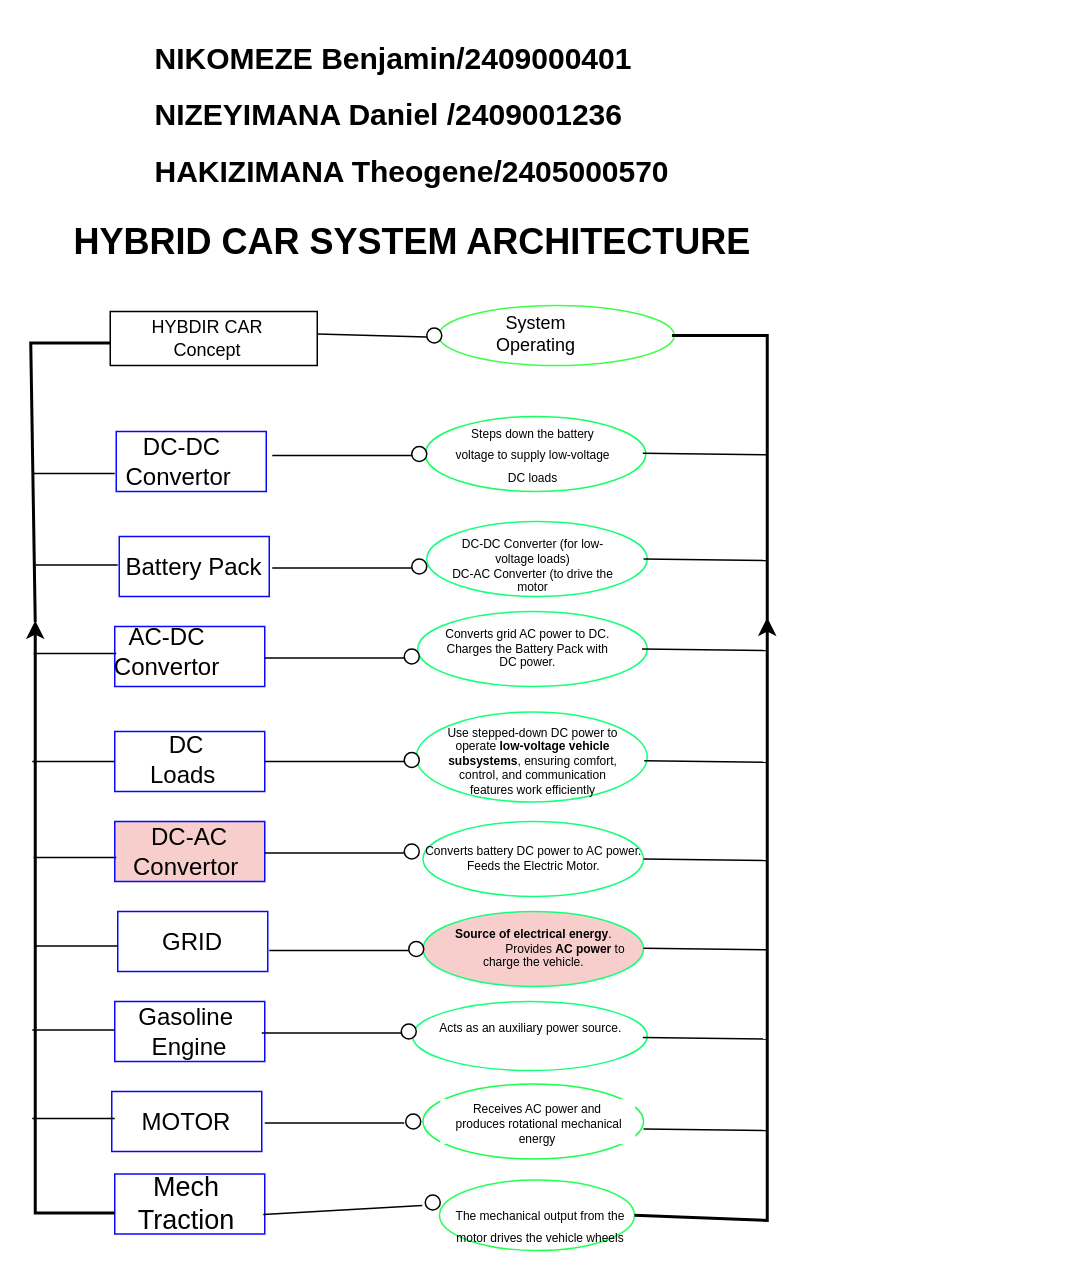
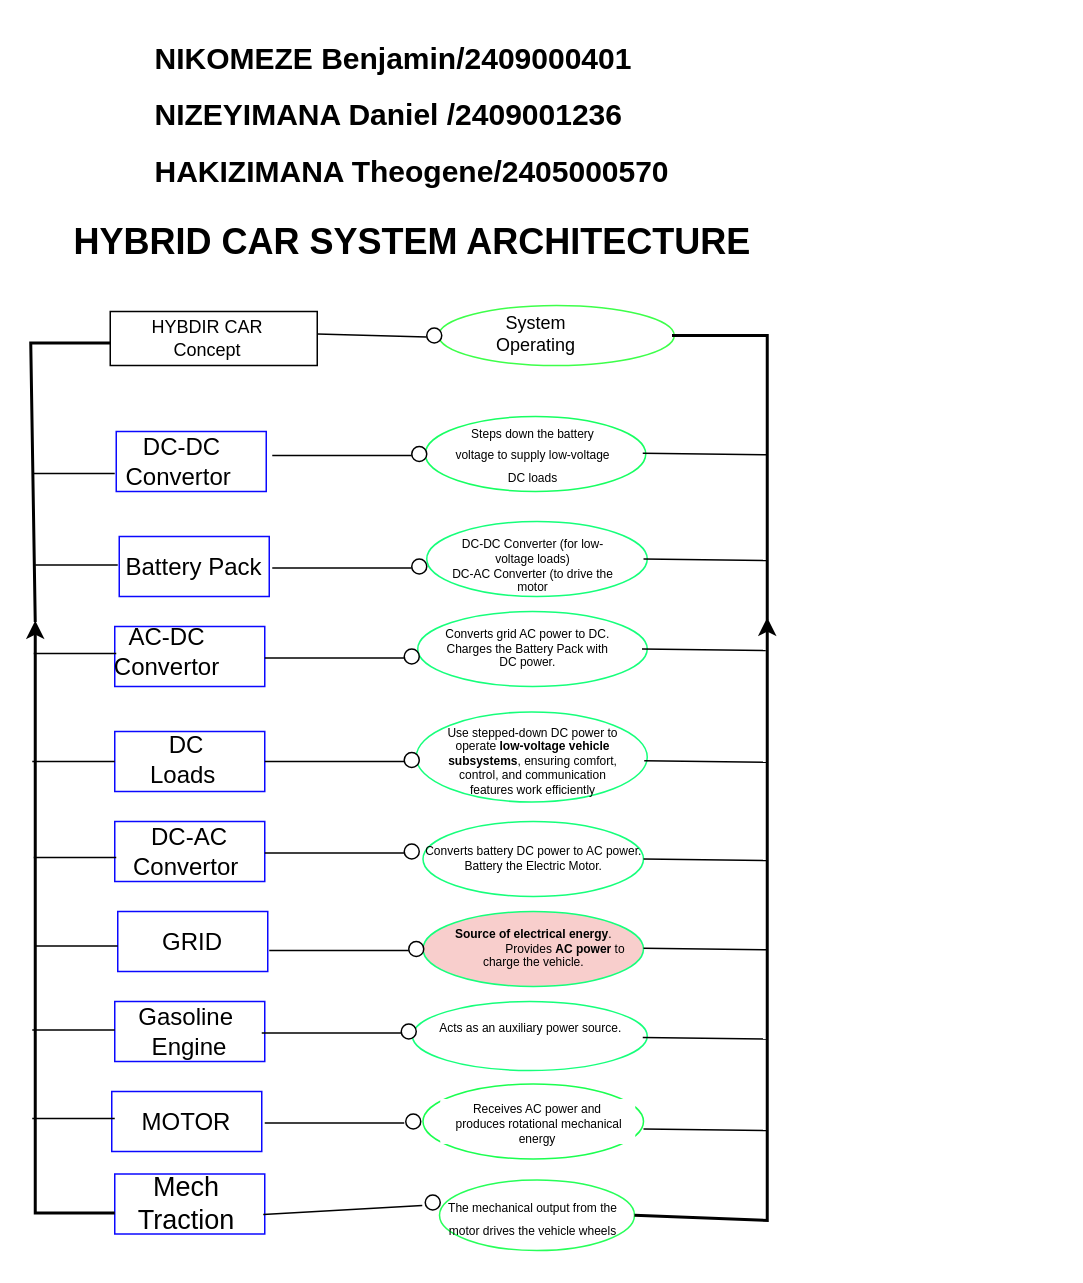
node "DC-AC Convertor": fillcolor #f8cecc -> #ffffff
node "Converts battery DC power to AC power. Feeds the Electric Motor.": label "Converts battery DC power to AC power. Feeds the Electric Motor." -> "Converts battery DC power to AC power. Battery the Electric Motor."
node "The mechanical output from the motor drives the vehicle wheels": moved (541, 1225) -> (533, 1217)
